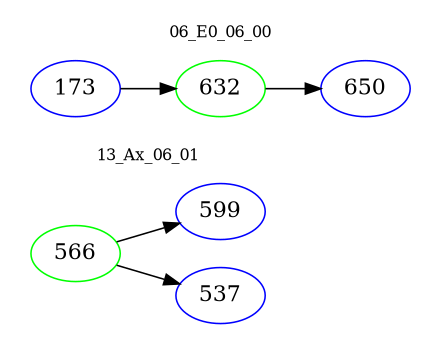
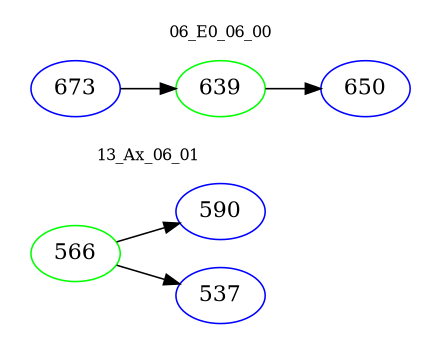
node "173": label "173" -> "673"
node "632": label "632" -> "639"
node "599": label "599" -> "590"
